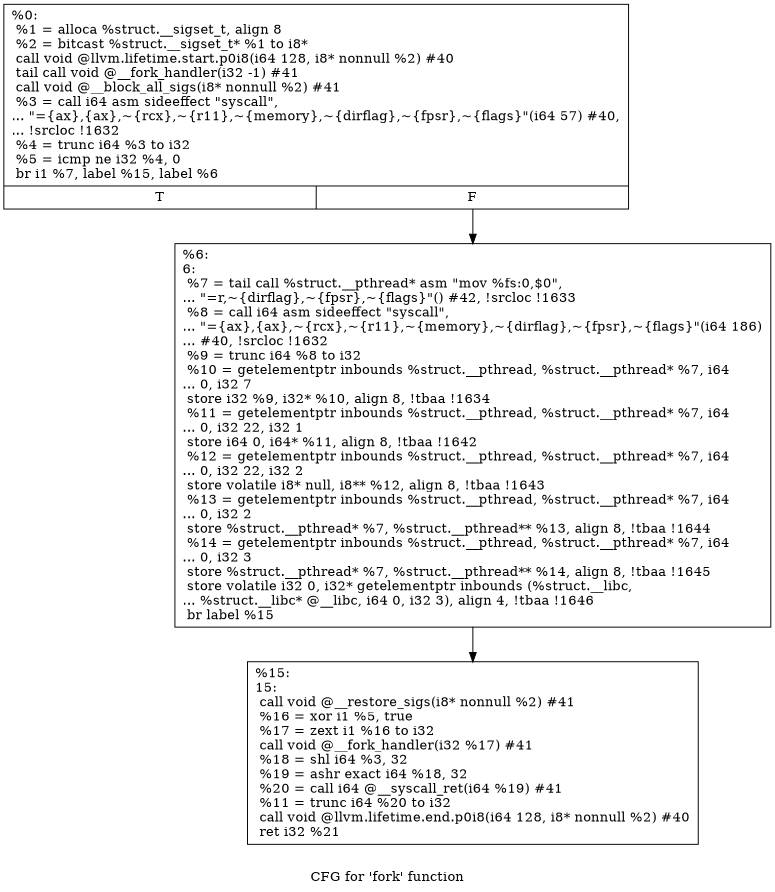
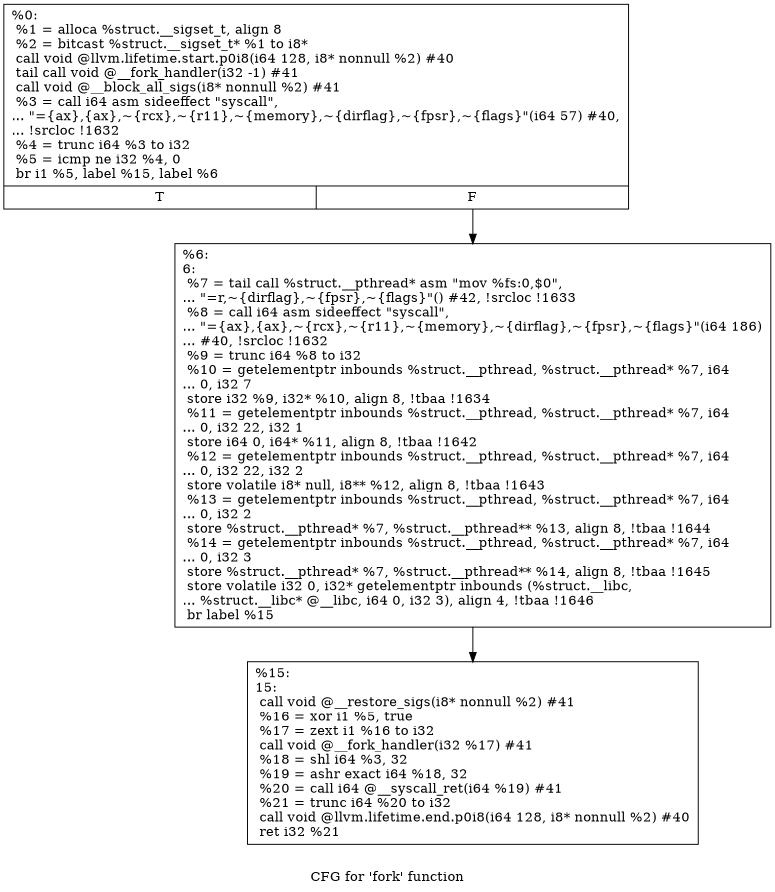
node "%0:": text "br i1 %7, label %15, label %6" -> "br i1 %5, label %15, label %6"
node "%15:": text "%11 = trunc i64 %20 to i32" -> "%21 = trunc i64 %20 to i32"
